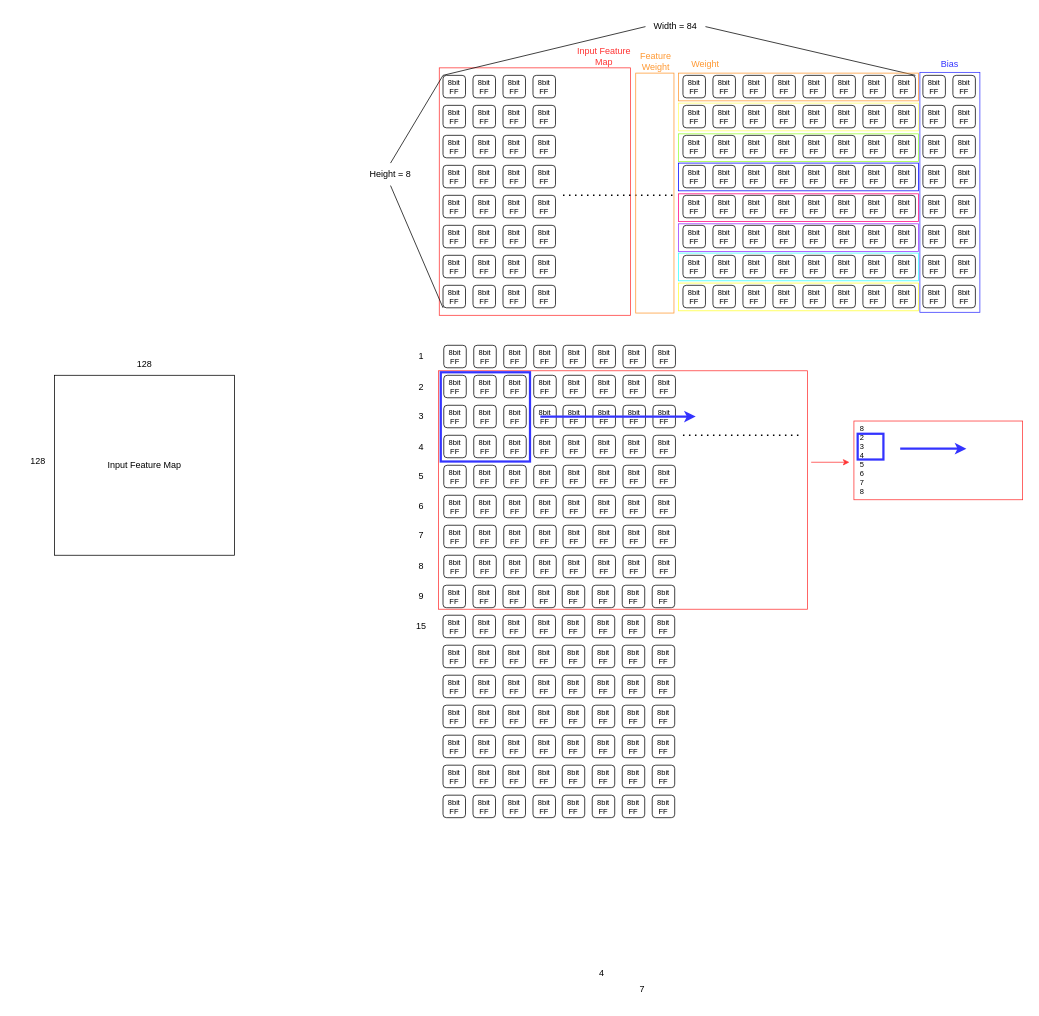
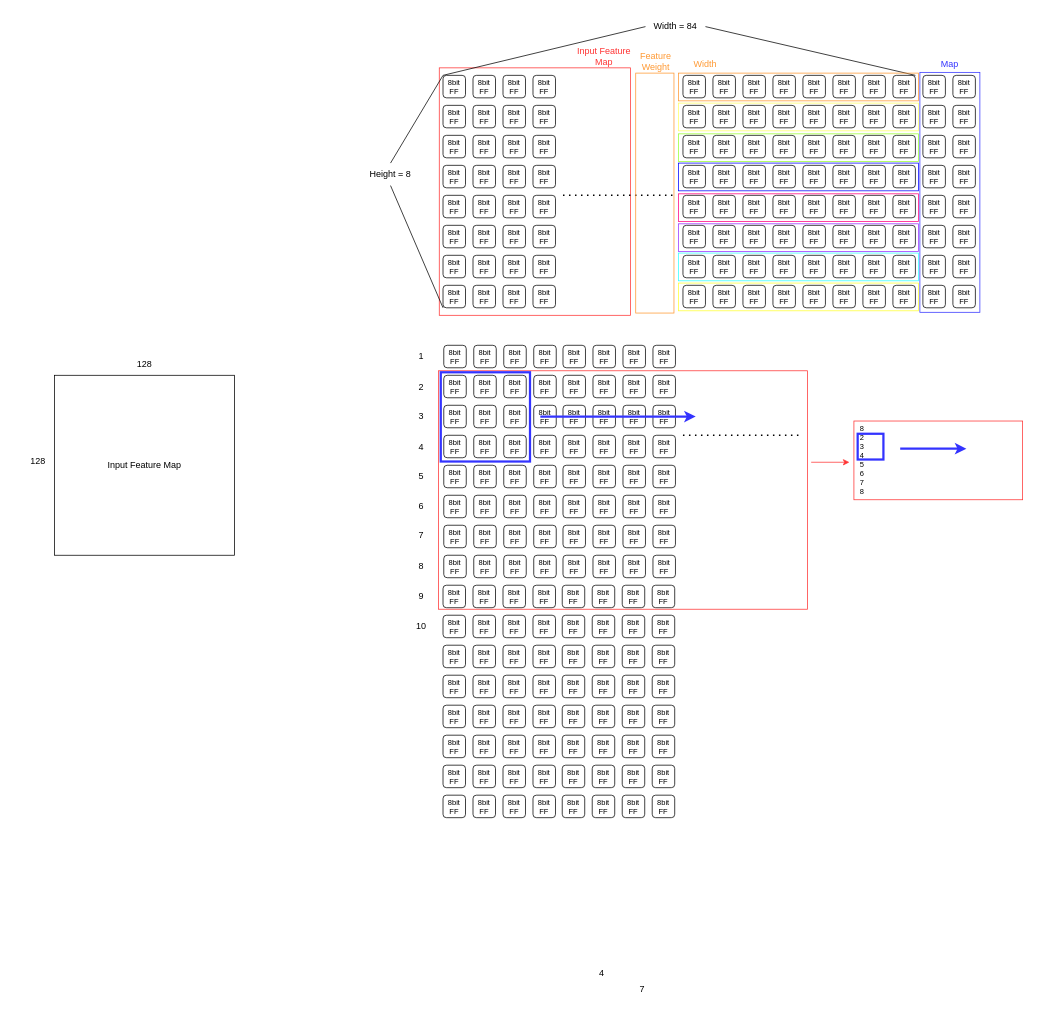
node "Weight": label "Weight" -> "Width"
node "Bias": label "Bias" -> "Map"
node "15": label "15" -> "10"
